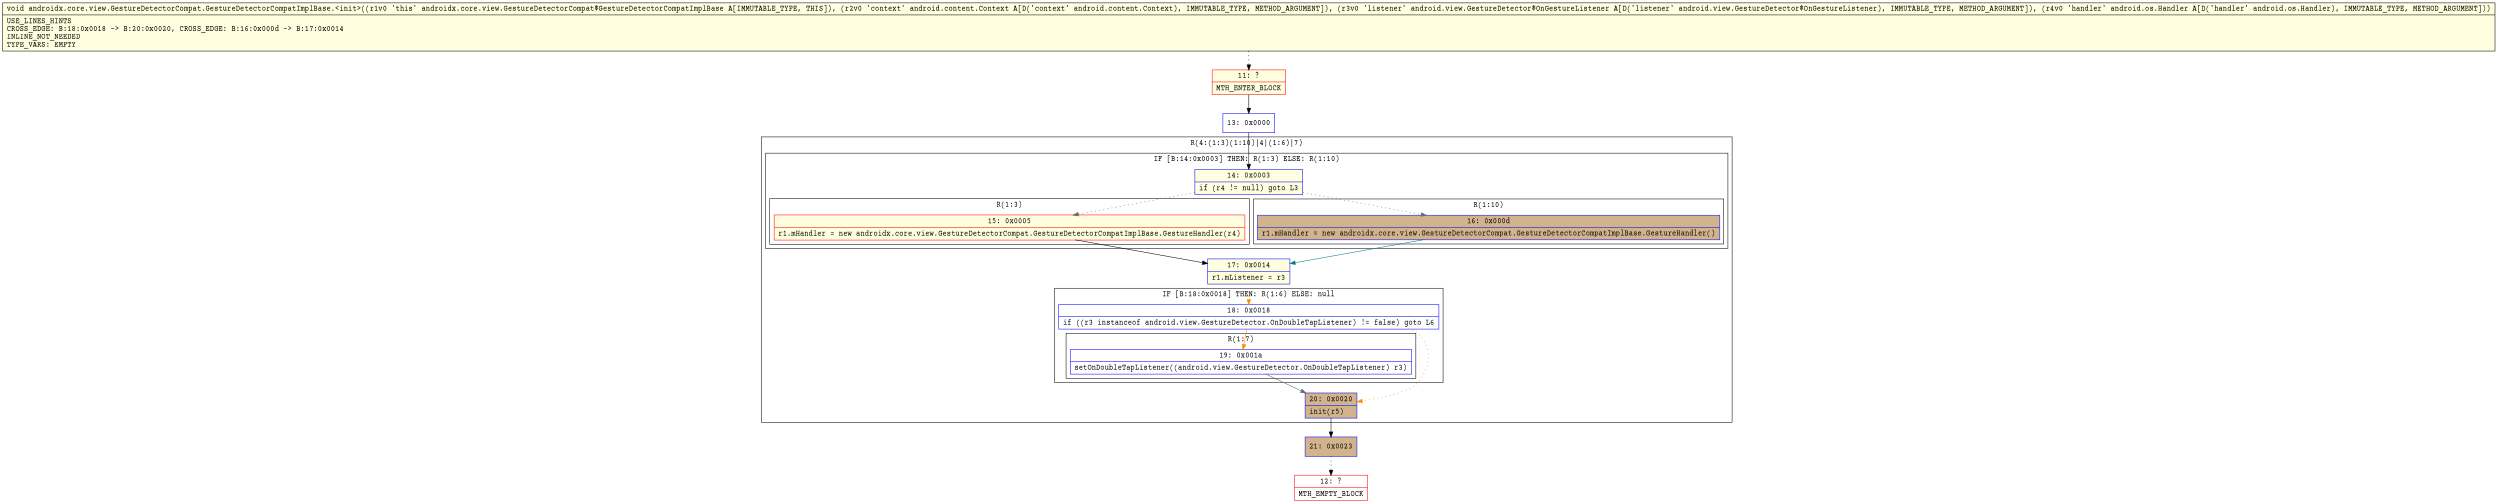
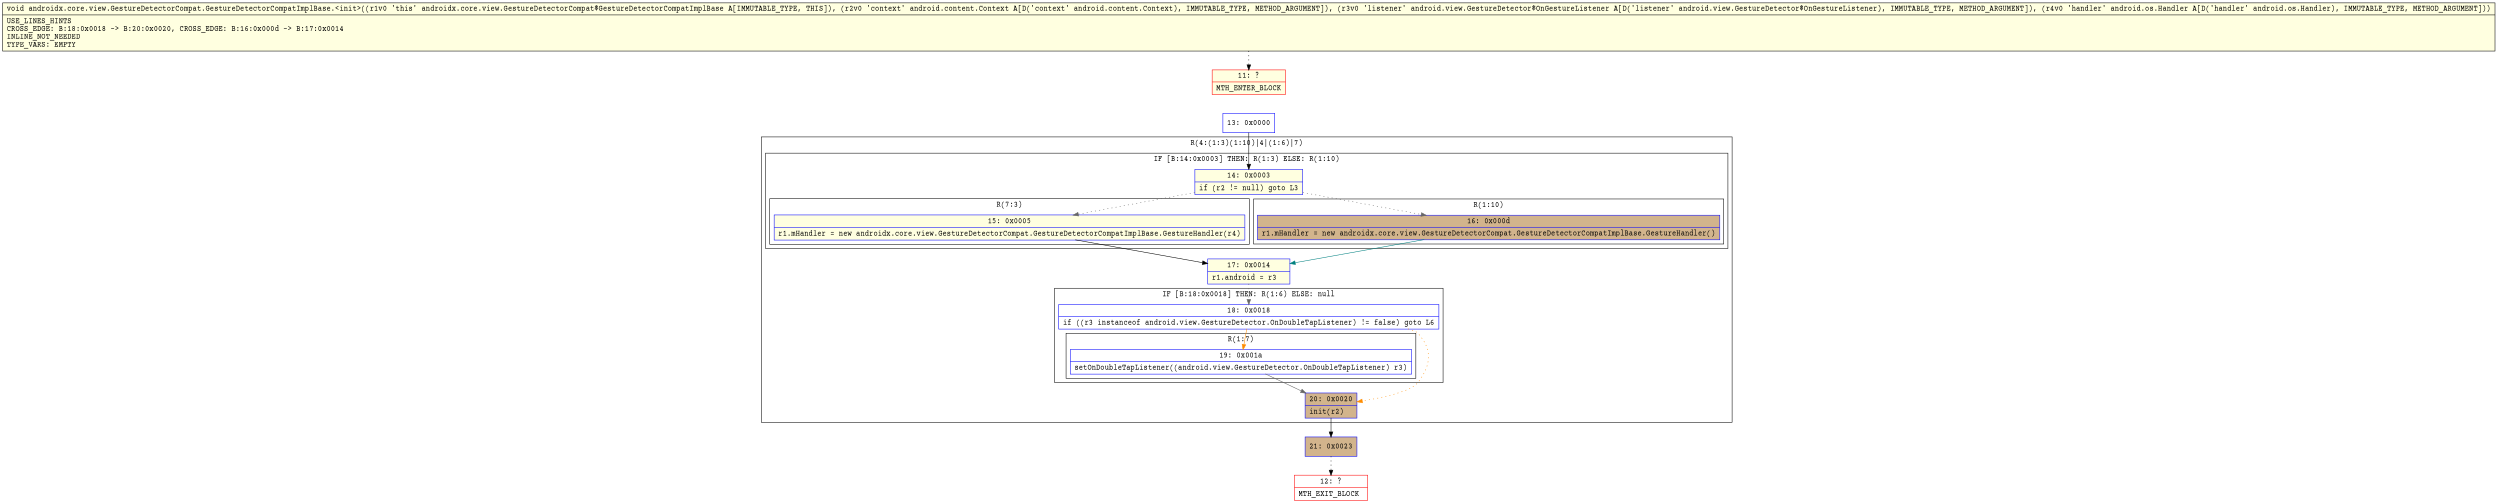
edge "11: ?" -> "13: 0x0000": removed
node "14: 0x0003": text "if (r4 != null) goto L3" -> "if (r2 != null) goto L3"
cluster "R(1:3)": label "R(1:3)" -> "R(7:3)"
node "15: 0x0005": color red -> blue
node "17: 0x0014": text "r1.mListener = r3" -> "r1.android = r3"
edge "17: 0x0014" -> "18: 0x0018": color darkorange -> gray40
node "20: 0x0020": text "init(r5)" -> "init(r2)"
node "12: ?": text "MTH_EMPTY_BLOCK" -> "MTH_EXIT_BLOCK"
